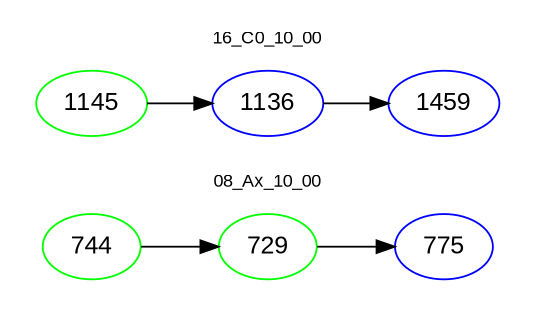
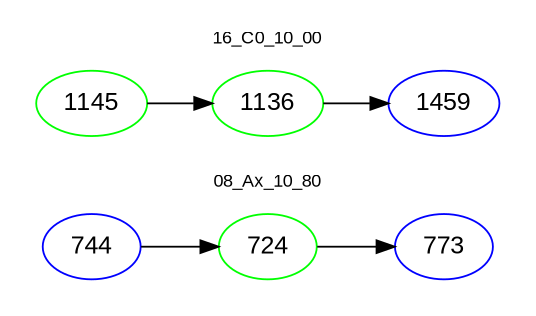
node "1136": color blue -> green
cluster "08_Ax_10_00": label "08_Ax_10_00" -> "08_Ax_10_80"
node "744": color green -> blue
node "729": label "729" -> "724"
node "775": label "775" -> "773"
